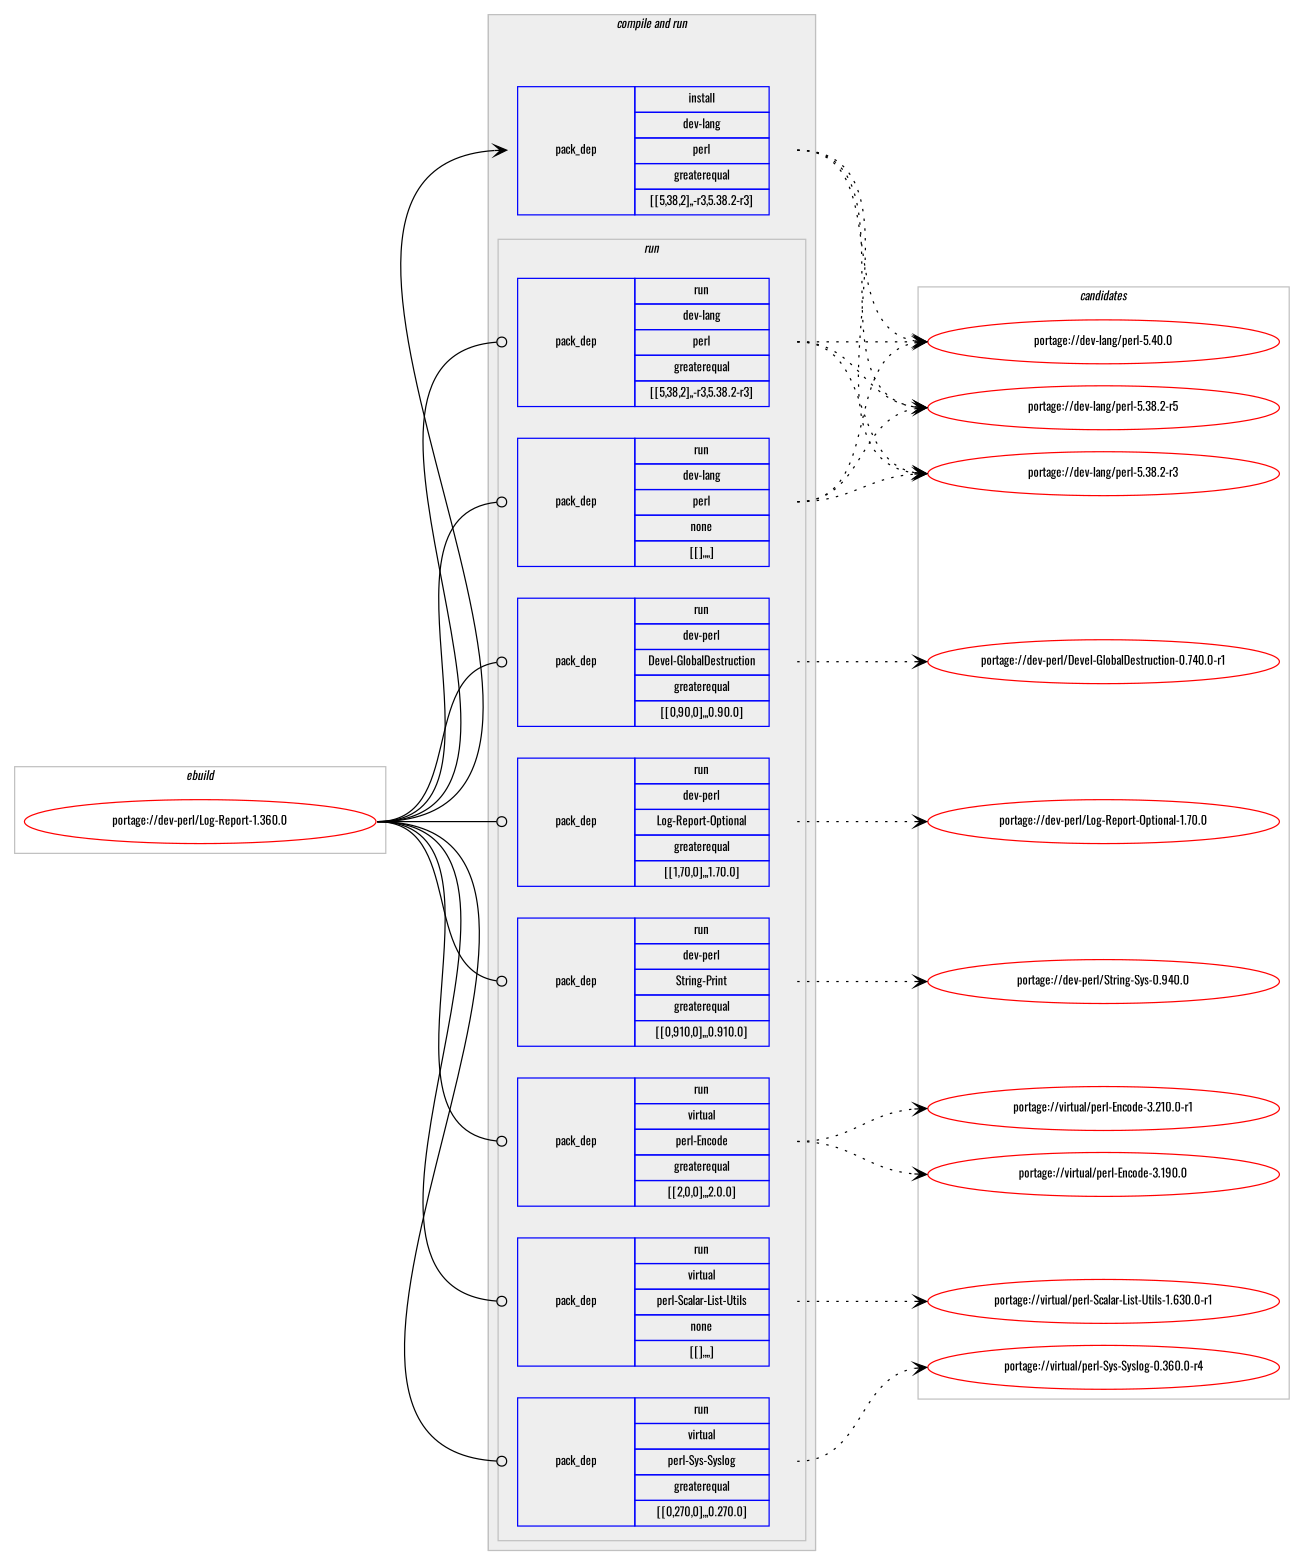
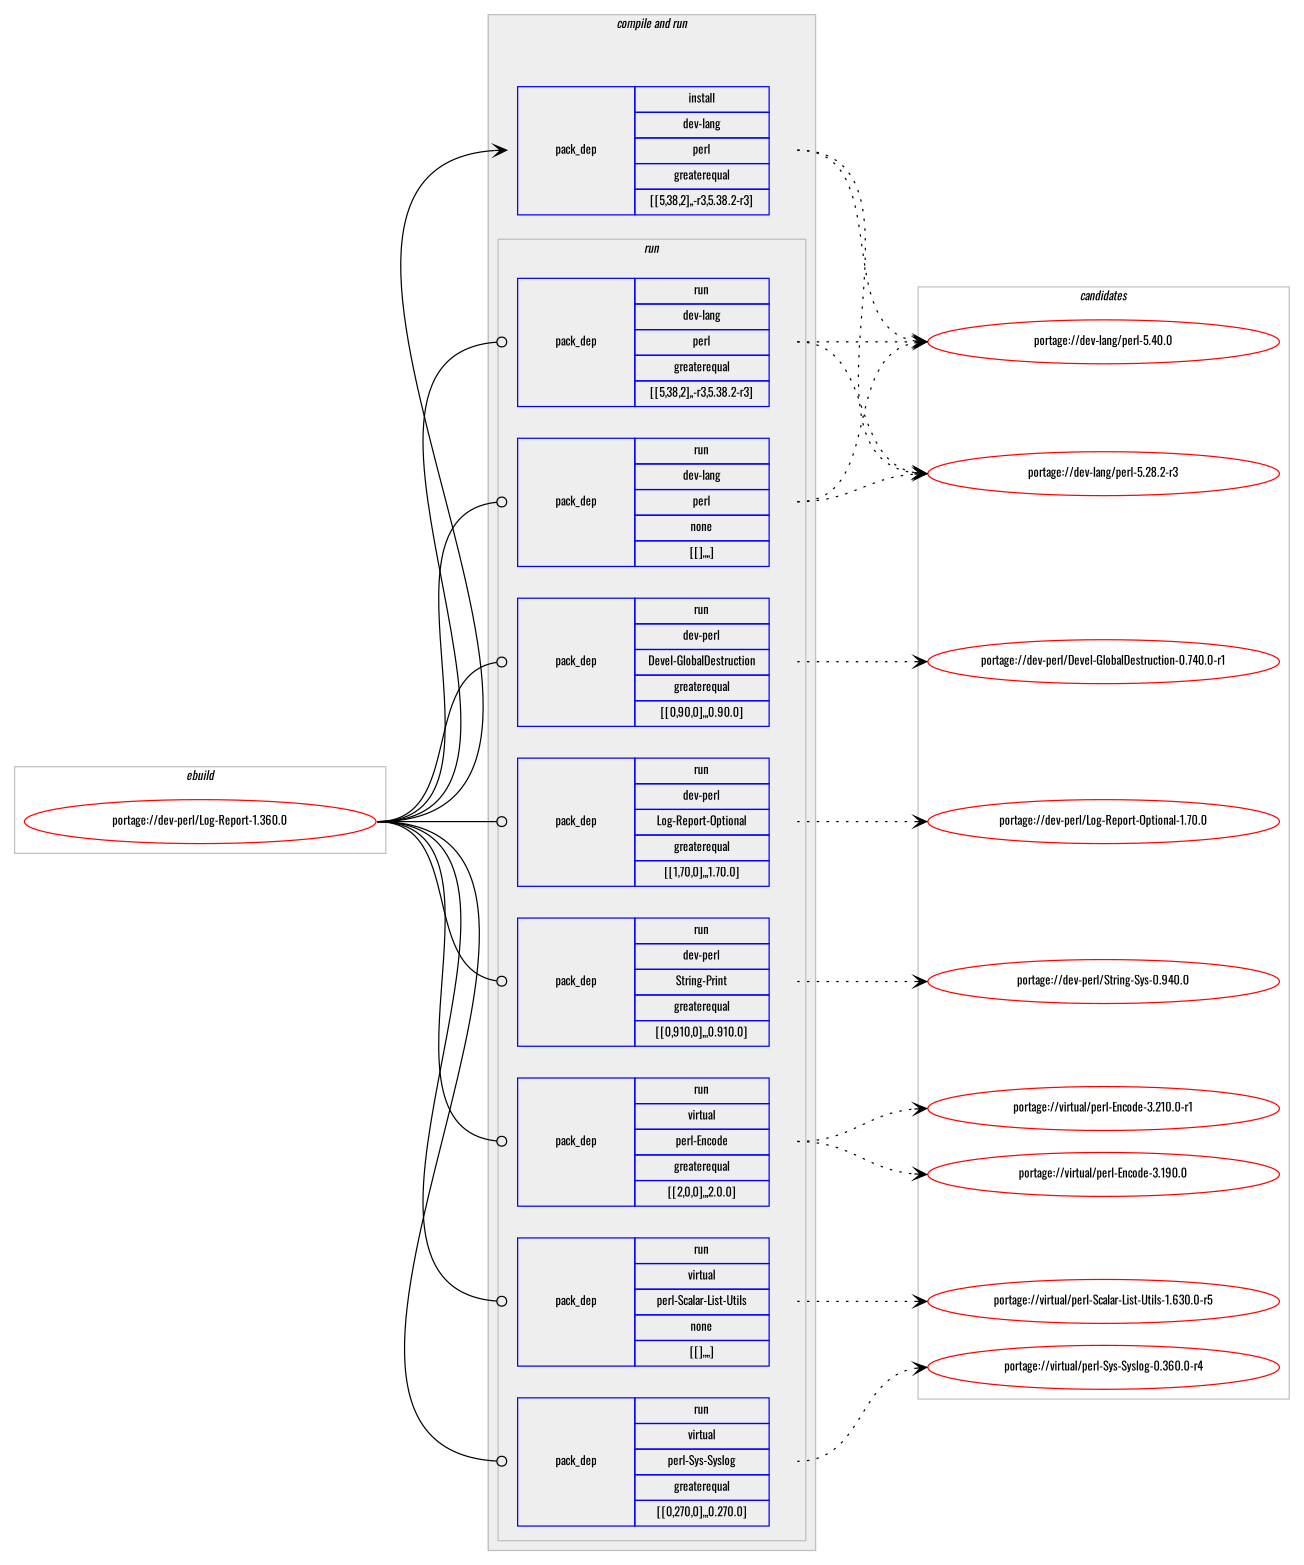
node "portage://dev-lang/perl-5.38.2-r5": removed
node "portage://dev-lang/perl-5.38.2-r3": label "portage://dev-lang/perl-5.38.2-r3" -> "portage://dev-lang/perl-5.28.2-r3"
node "portage://virtual/perl-Scalar-List-Utils-1.630.0-r1": label "portage://virtual/perl-Scalar-List-Utils-1.630.0-r1" -> "portage://virtual/perl-Scalar-List-Utils-1.630.0-r5"
